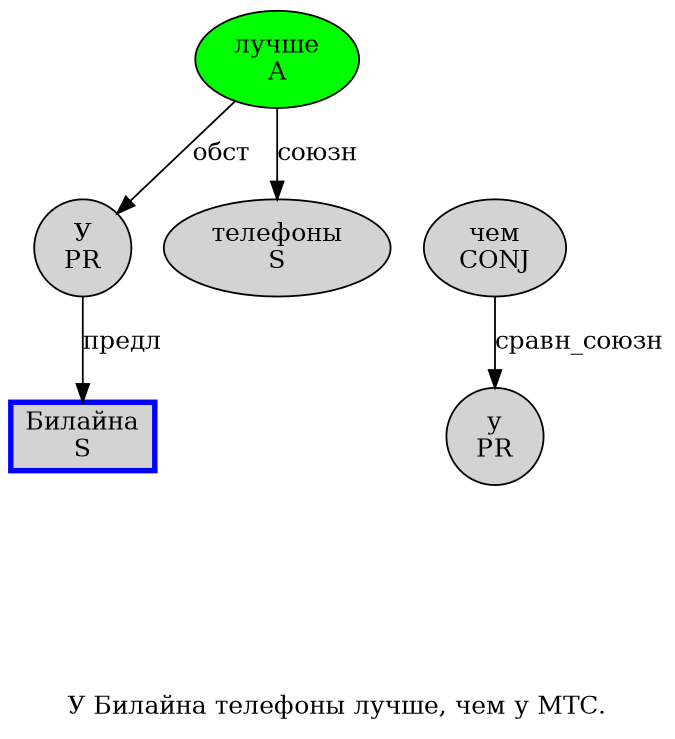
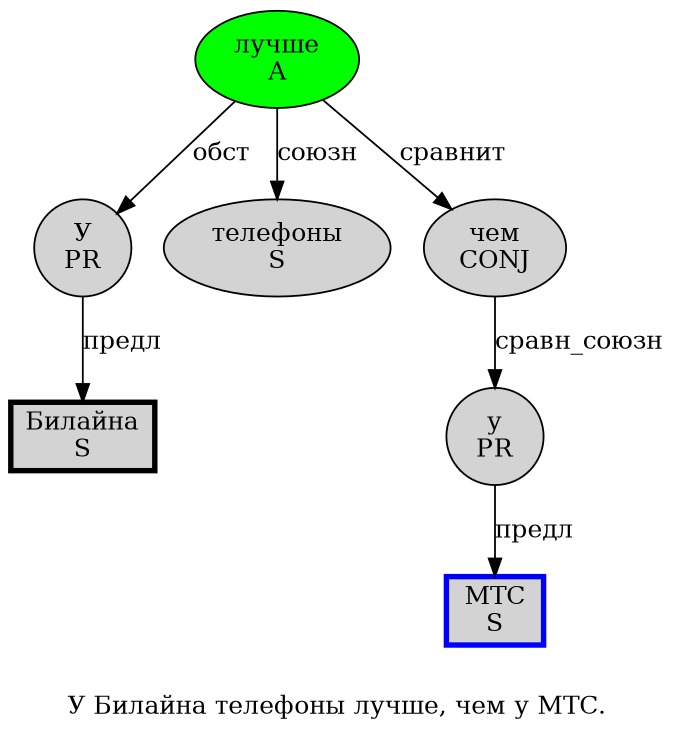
edge "лучше A" -> "чем CONJ": added, label "сравнит"
node "Билайна S": color blue -> black
node "МТС S": added
